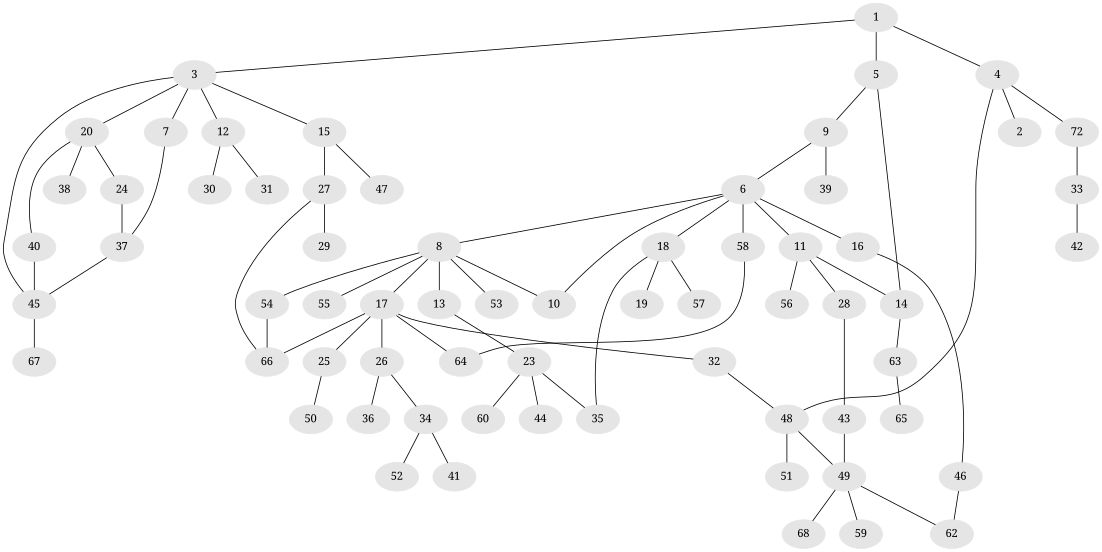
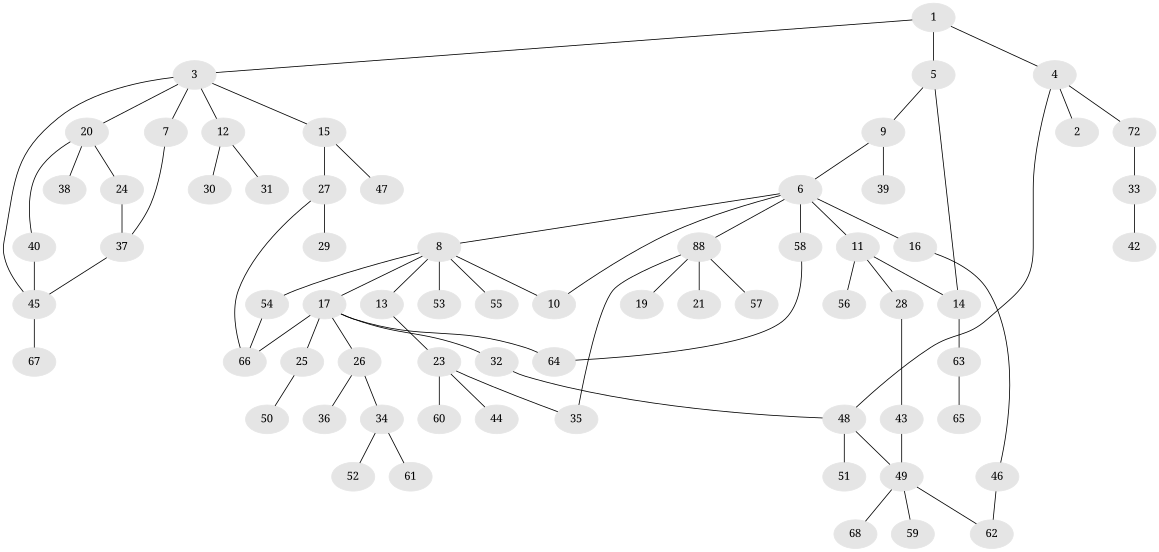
node "18": label "18" -> "88"
node "21": added
node "41": label "41" -> "61"
